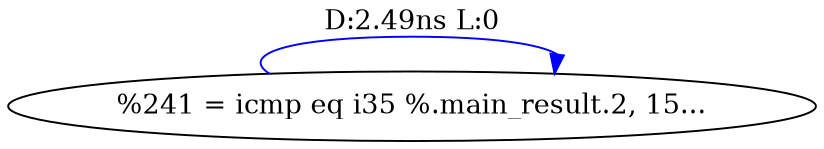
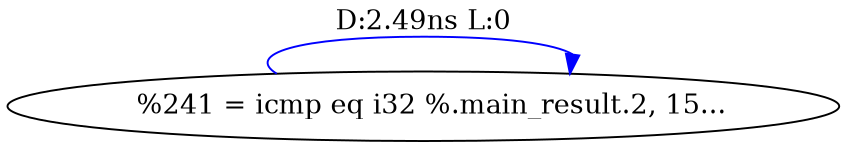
node "%241 = icmp eq i35 %.main_result.2, 15...": label "%241 = icmp eq i35 %.main_result.2, 15..." -> "%241 = icmp eq i32 %.main_result.2, 15..."
